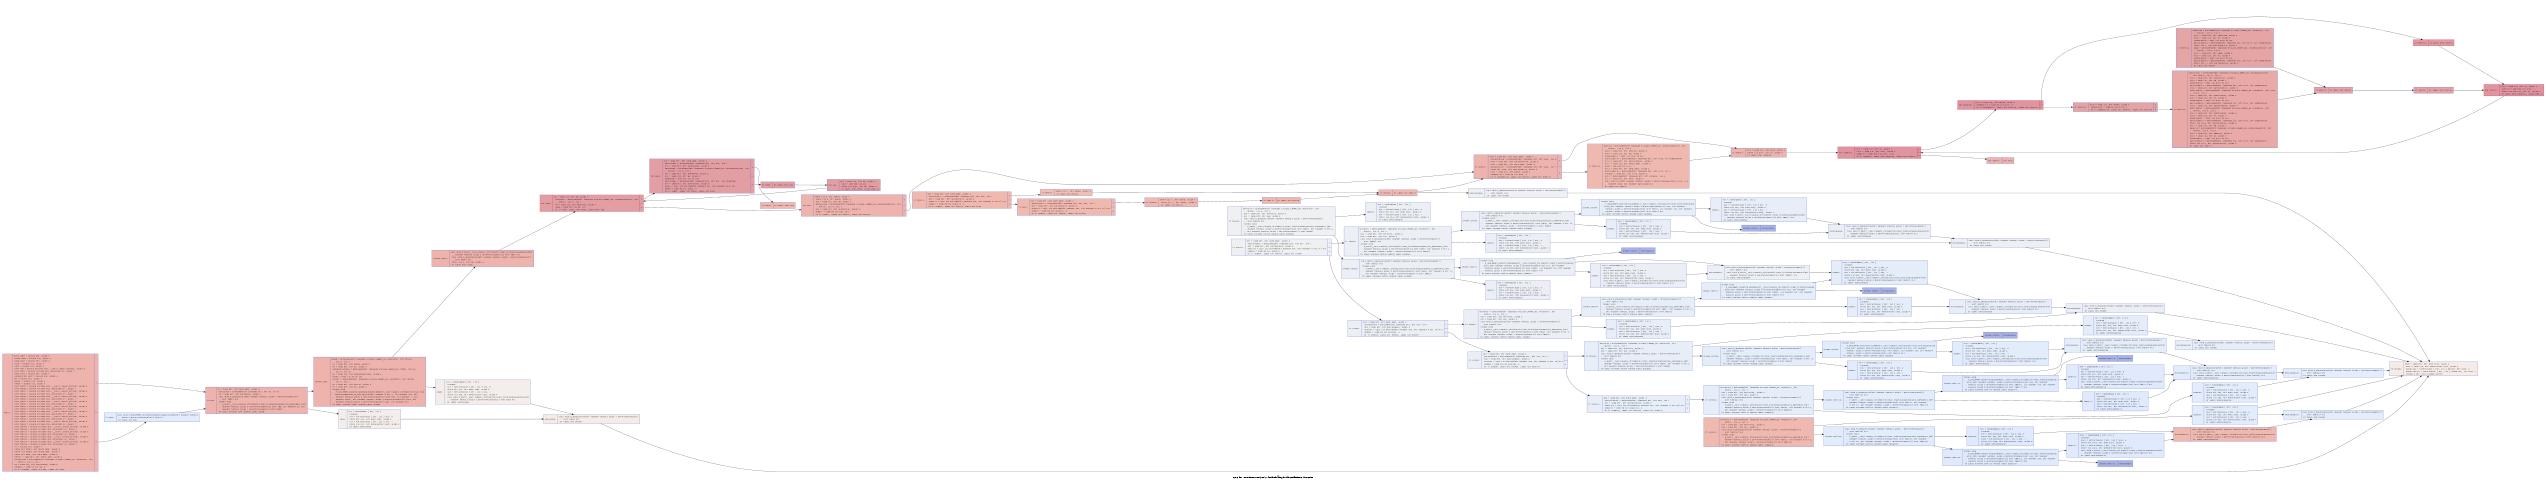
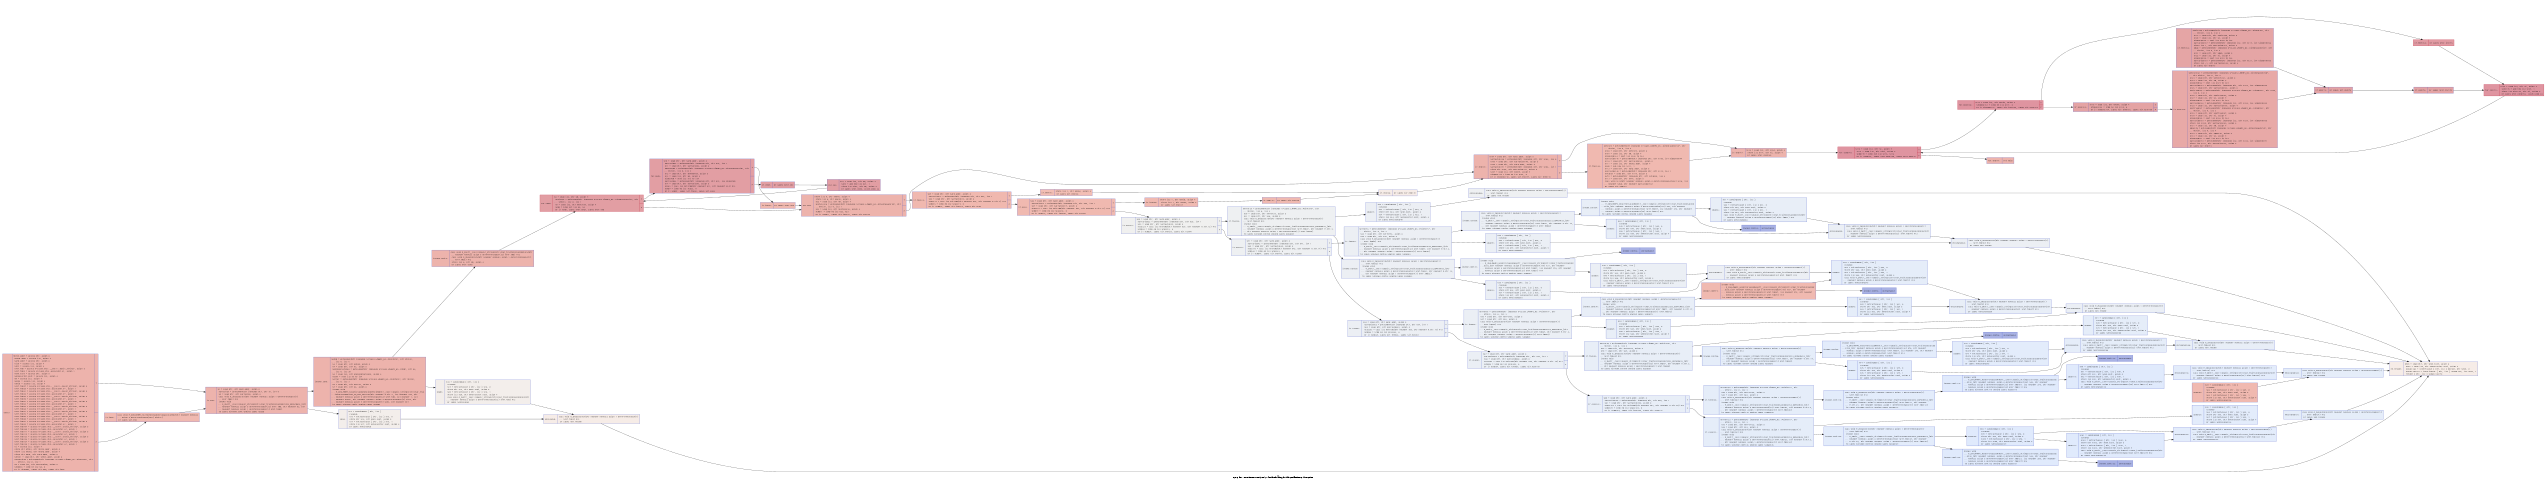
node "if.end138:": fillcolor #dc5d4a70 -> #ead5c970
edge "if.end138:" -> "ehcleanup40:": now "lpad29:" -> "ehcleanup40:"
edge "for.end:" -> "if.then12:": added
edge "if.then8:" -> "for.end:": added
node "if.else21:": added
edge "invoke.cont34:" -> "ehcleanup38:": now "lpad33:" -> "ehcleanup38:"
node "invoke.cont74:": fillcolor #c5d6f270 -> #de614d70
edge "ehcleanup98:" -> "ehcleanup118:": now "ehcleanup98:" -> "ehcleanup100:"
node "lpad109:": fillcolor #bfd3f670 -> #de614d70
edge "lpad125:" -> "eh.resume:": now "ehcleanup100:" -> "eh.resume:"
node "lpad113:": removed
edge "if.else101:" -> "if.else121:": added
edge "lpad125:" -> "ehcleanup136:": removed
edge "if.then105:" -> "lpad109:": removed
node "if.then:": fillcolor #bfd3f670 -> #de614d70
node "if.else121:": fillcolor #de614d70 -> #c5d6f270
node "ehcleanup134:": fillcolor #de614d70 -> #bfd3f670
edge "invoke.cont130:" -> "lpad131:": now "lpad129:" -> "lpad131:"
